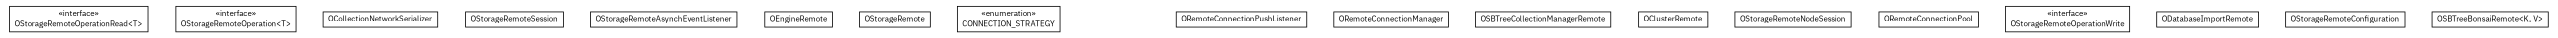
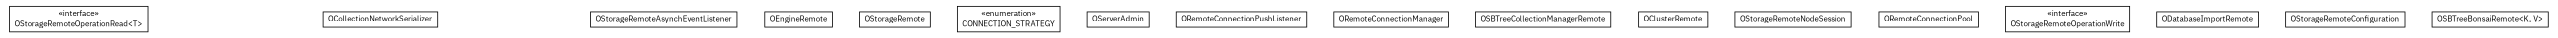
node "OStorageRemoteOperation<T>": removed
node "OStorageRemoteSession": removed
node "OServerAdmin": added
